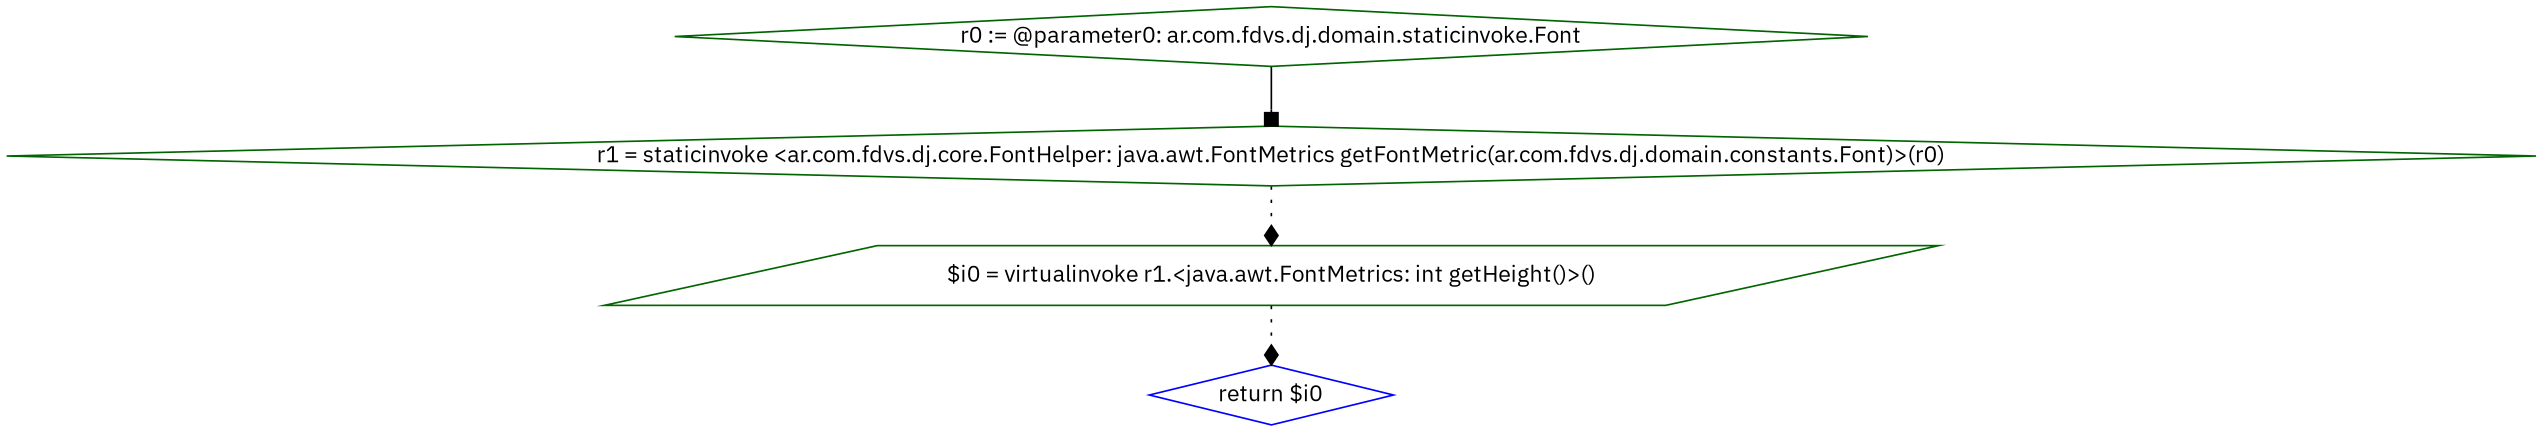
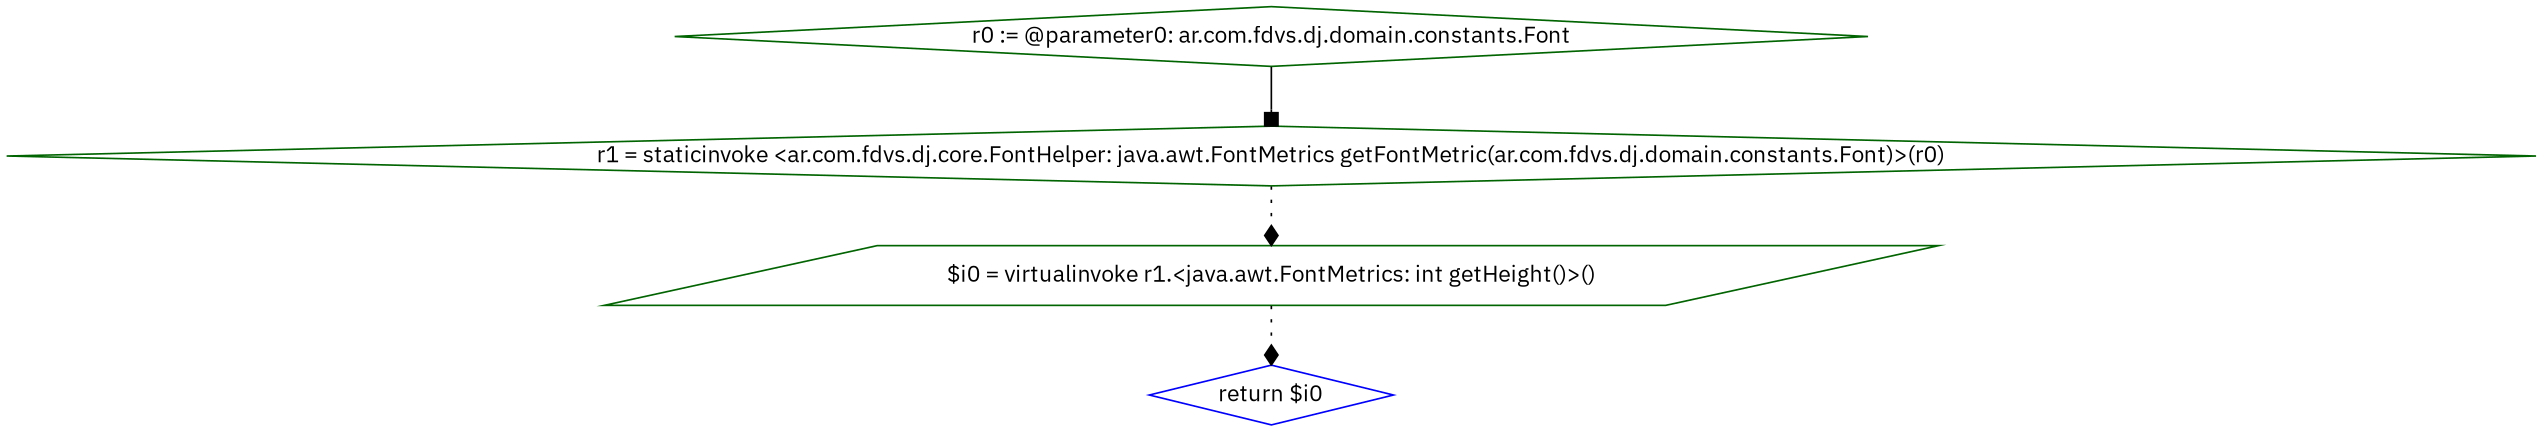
node "r0 := @parameter0: ar.com.fdvs.dj.domain.staticinvoke.Font": label "r0 := @parameter0: ar.com.fdvs.dj.domain.staticinvoke.Font" -> "r0 := @parameter0: ar.com.fdvs.dj.domain.constants.Font"
